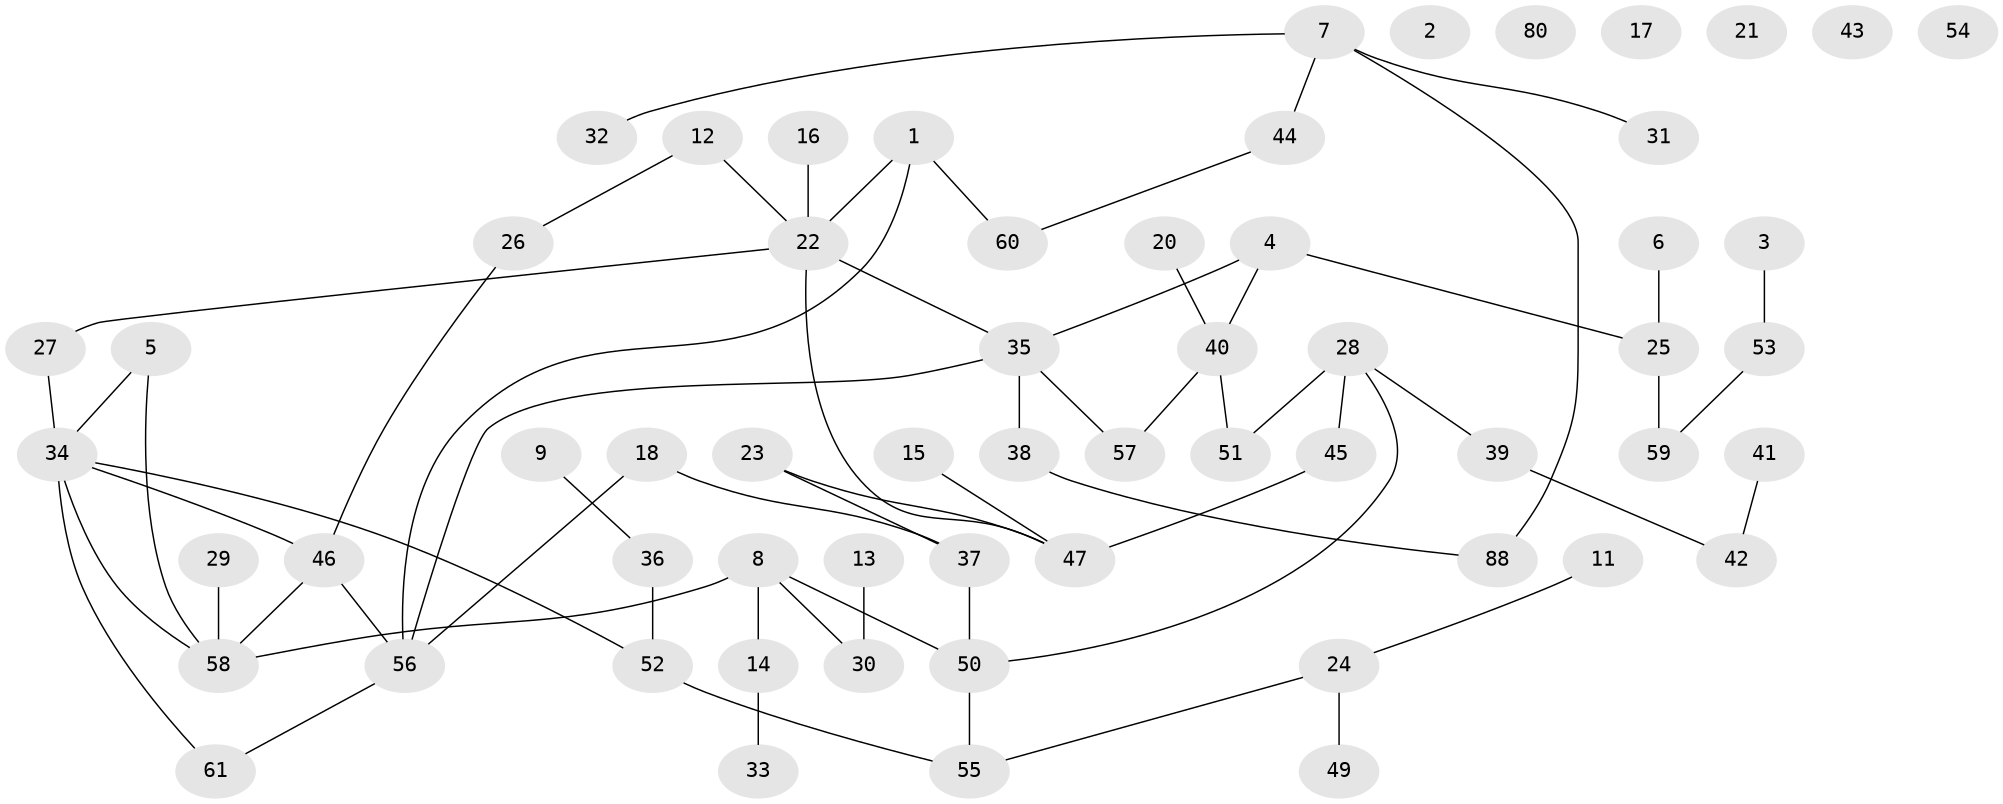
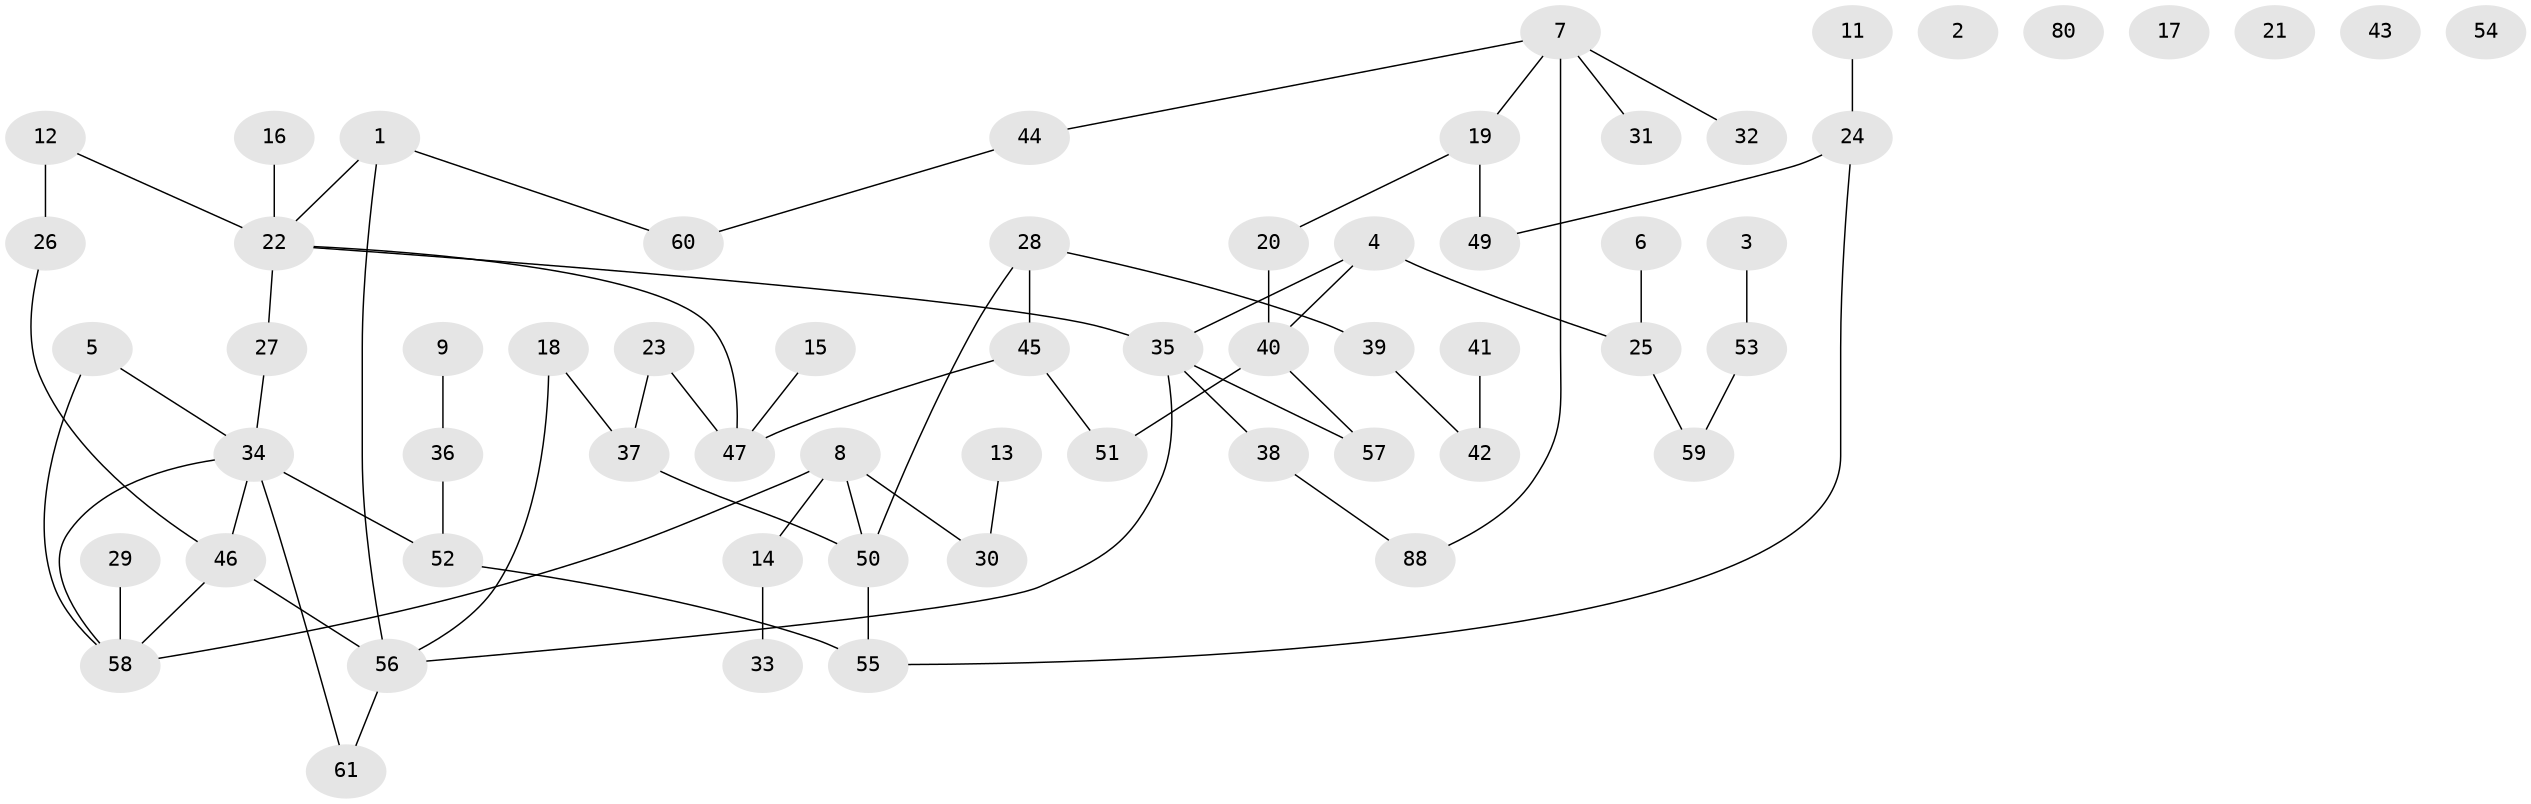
node "19": added
edge "28" -- "51": now "45" -- "51"
